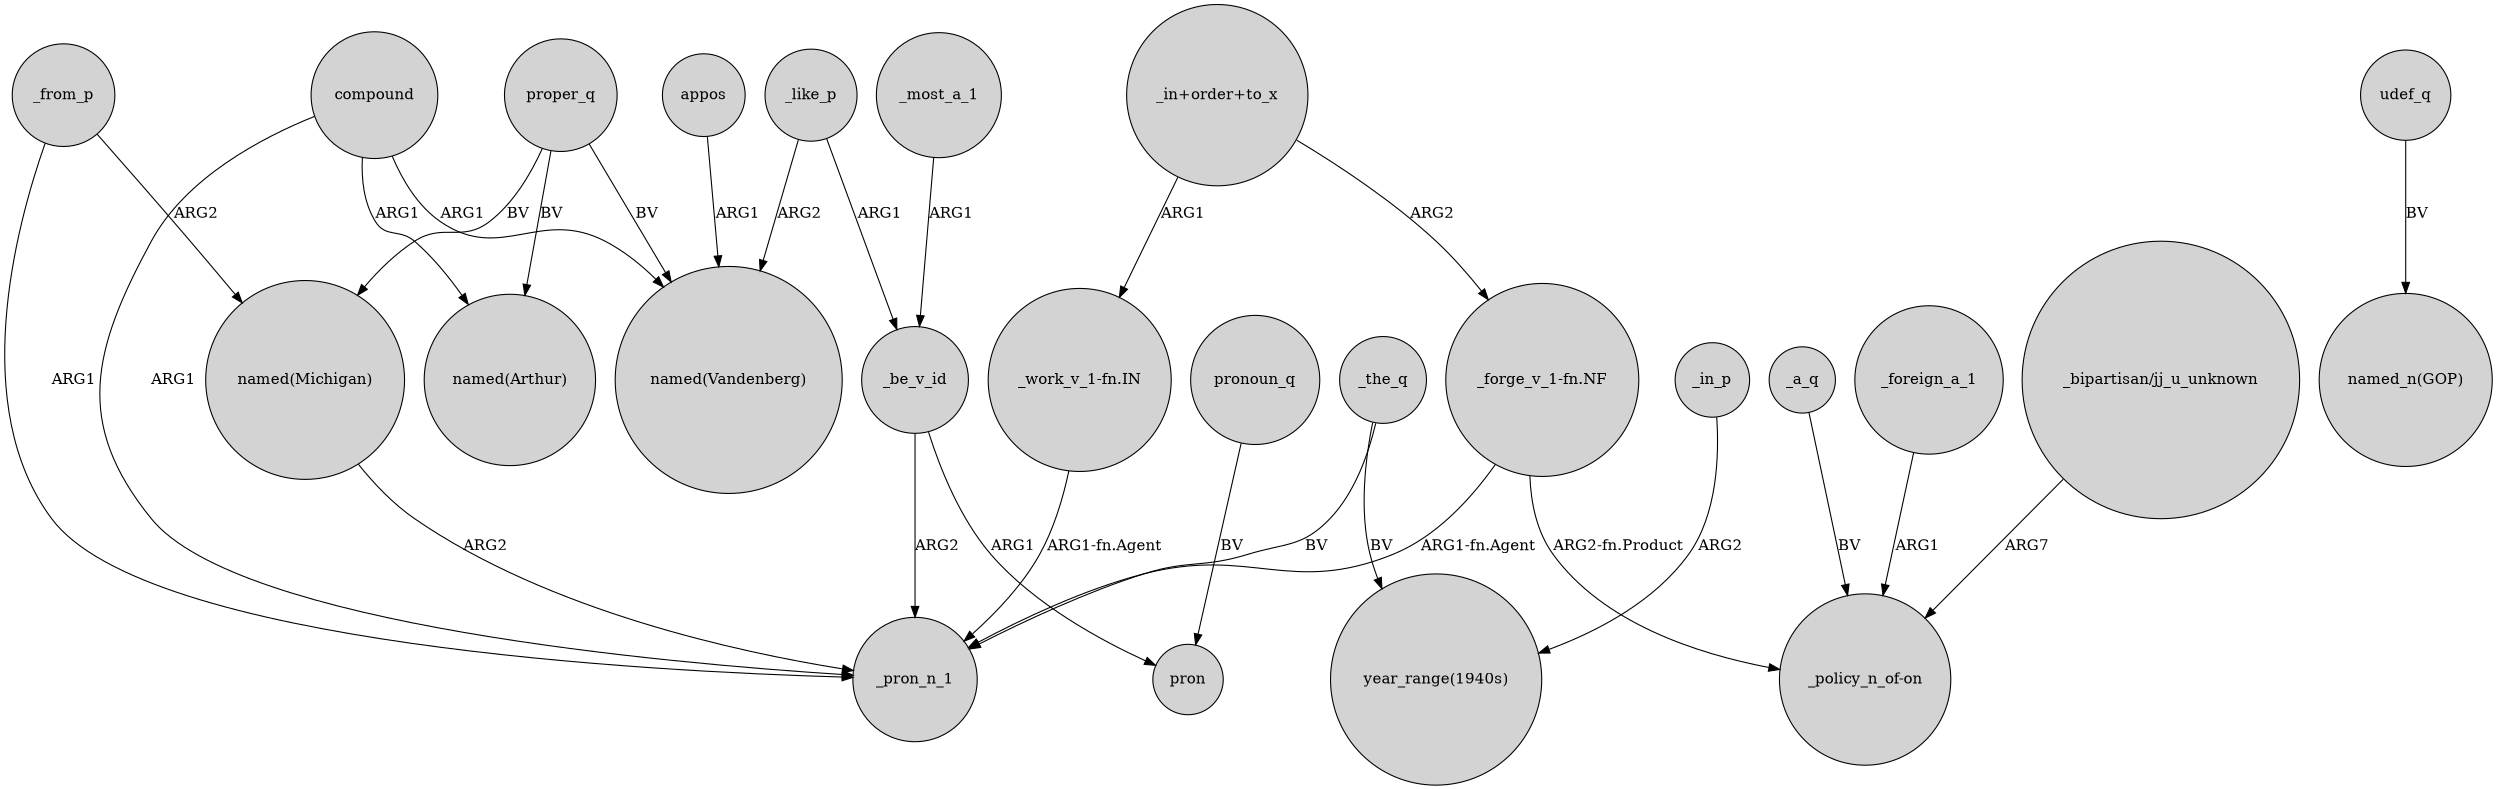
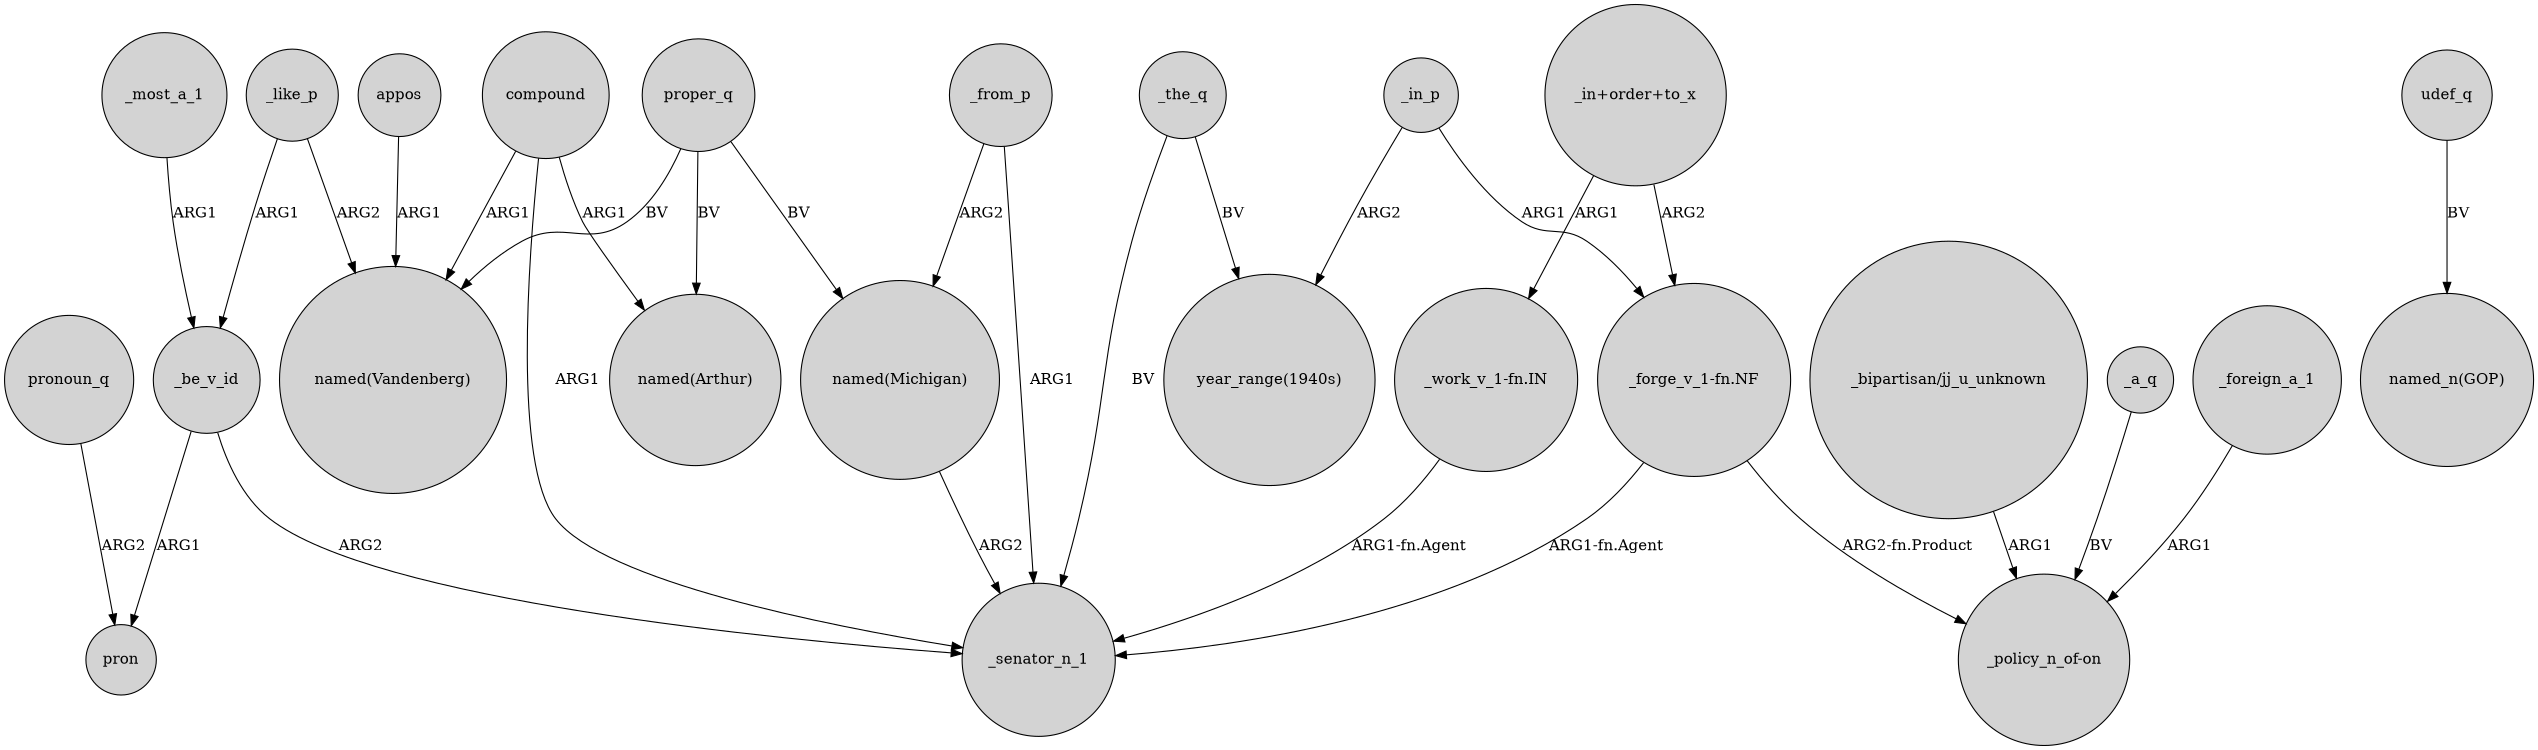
edge "_in_p" -> "_forge_v_1-fn.NF": added, label "ARG1"
edge "pronoun_q" -> "pron": label "BV" -> "ARG2"
edge "_bipartisan/jj_u_unknown" -> "_policy_n_of-on": label "ARG7" -> "ARG1"
node "_pron_n_1": label "_pron_n_1" -> "_senator_n_1"
